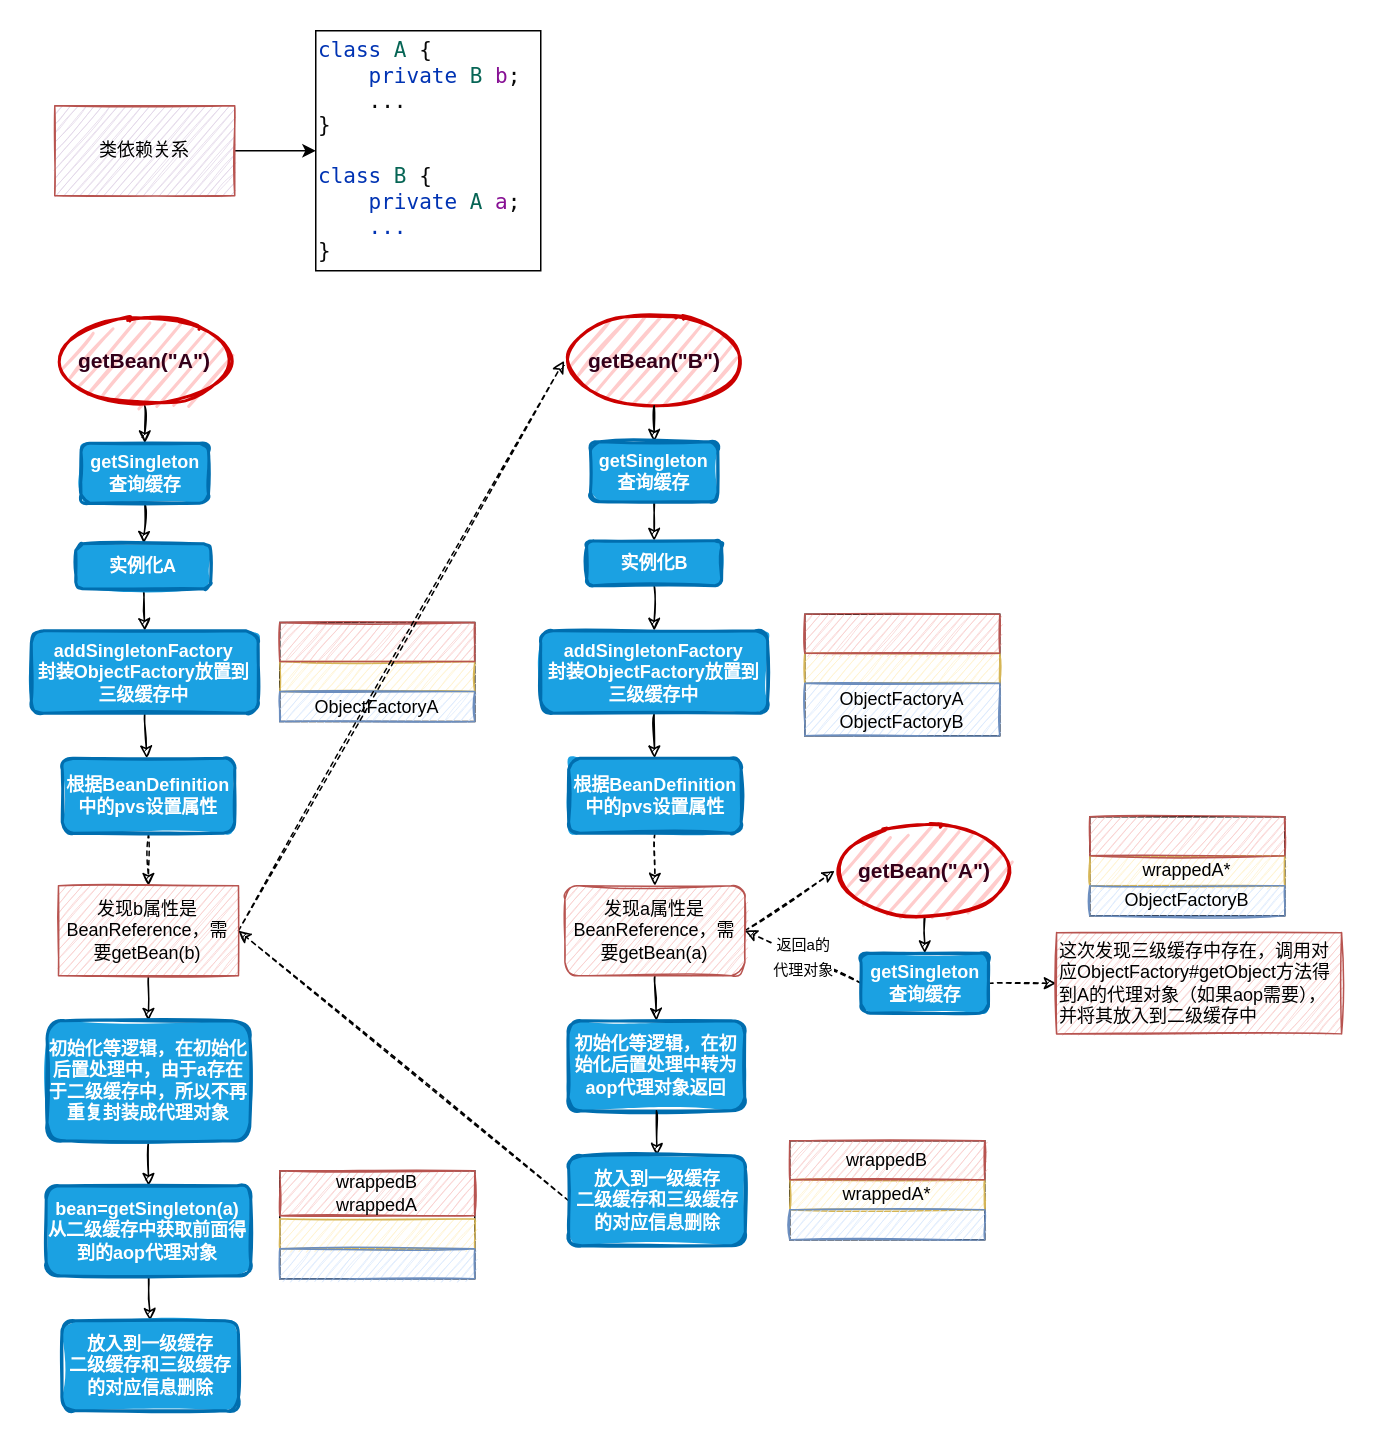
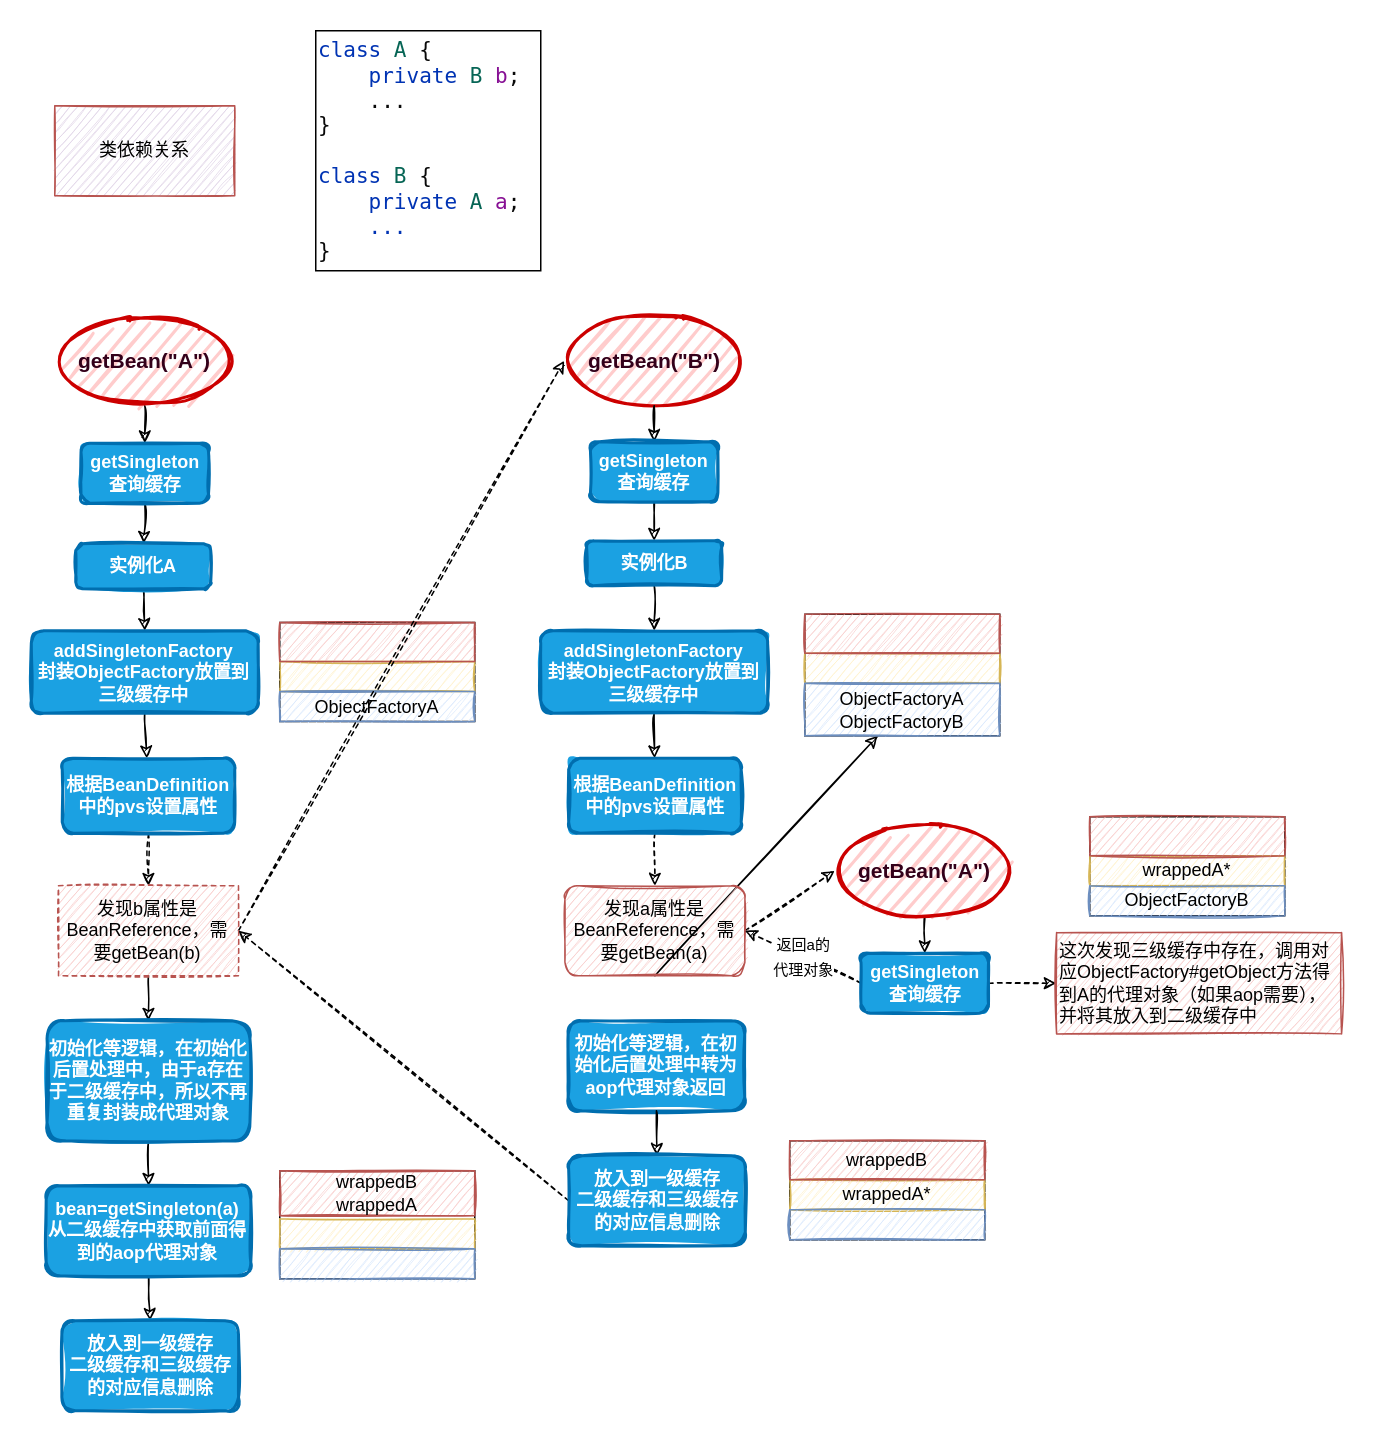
edge "类依赖关系" -> "class A { private B b; ... } class B { private A a; ... }": removed
node "发现b属性是BeanReference，需要getBean(b)": style solid -> dashed
edge "发现a属性是BeanReference，需要getBean(a)" -> "初始化等逻辑，在初始化后置处理中转为aop代理对象返回": now "发现a属性是BeanReference，需要getBean(a)" -> "ObjectFactoryA ObjectFactoryB"
